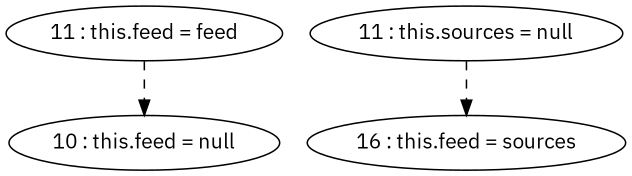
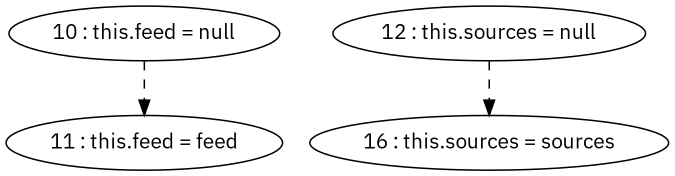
node "11 : this.sources = null": label "11 : this.sources = null" -> "12 : this.sources = null"
edge "11 : this.feed = feed" -> "10 : this.feed = null": reversed
node "16 : this.feed = sources": label "16 : this.feed = sources" -> "16 : this.sources = sources"
